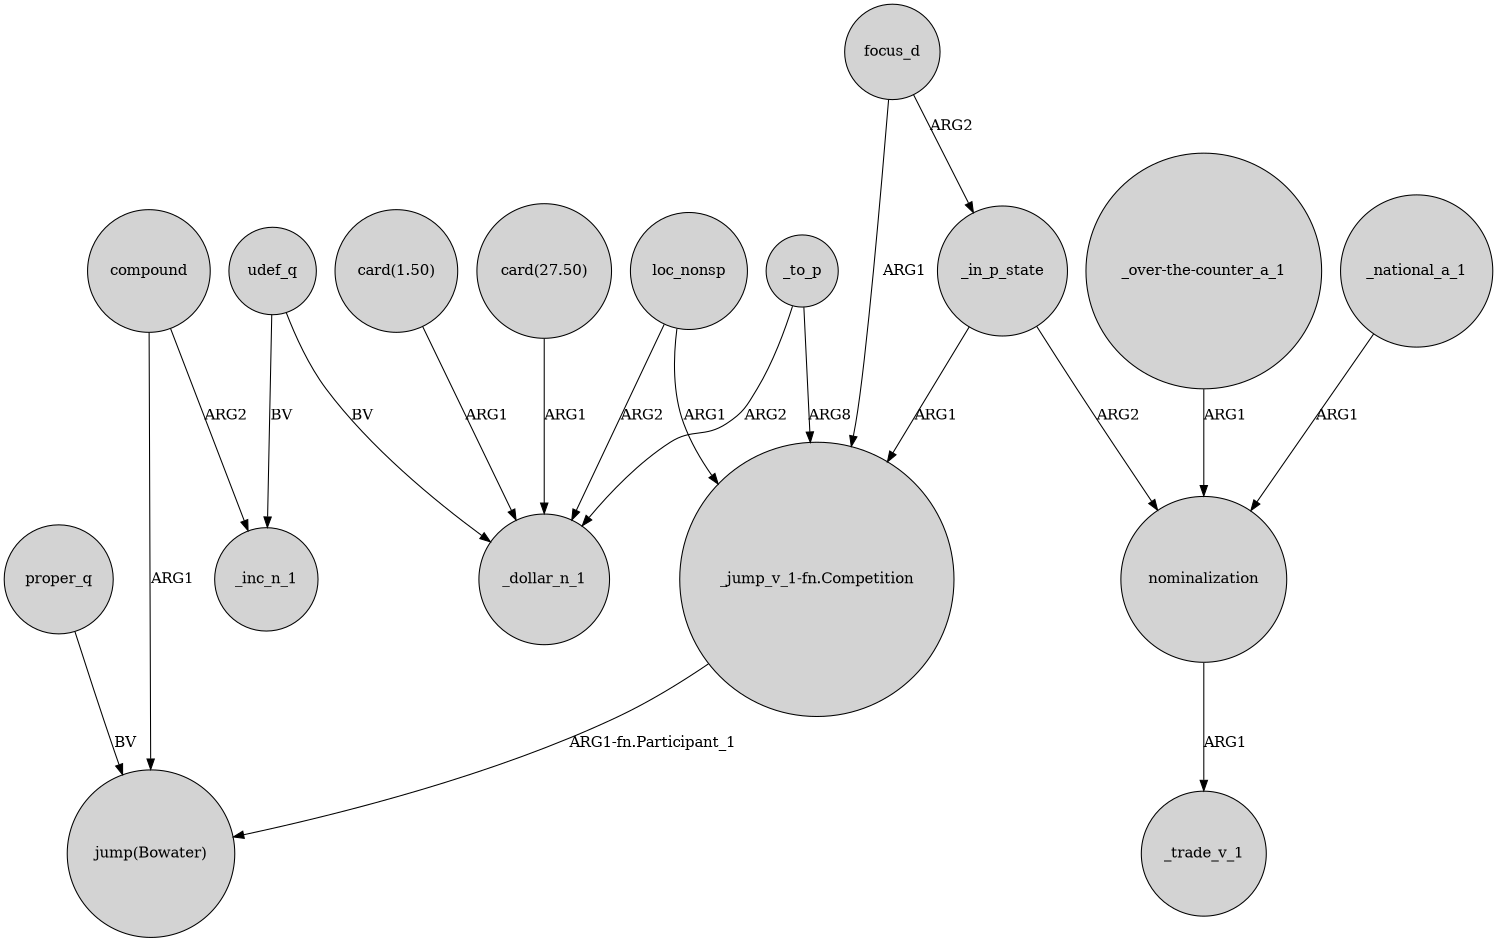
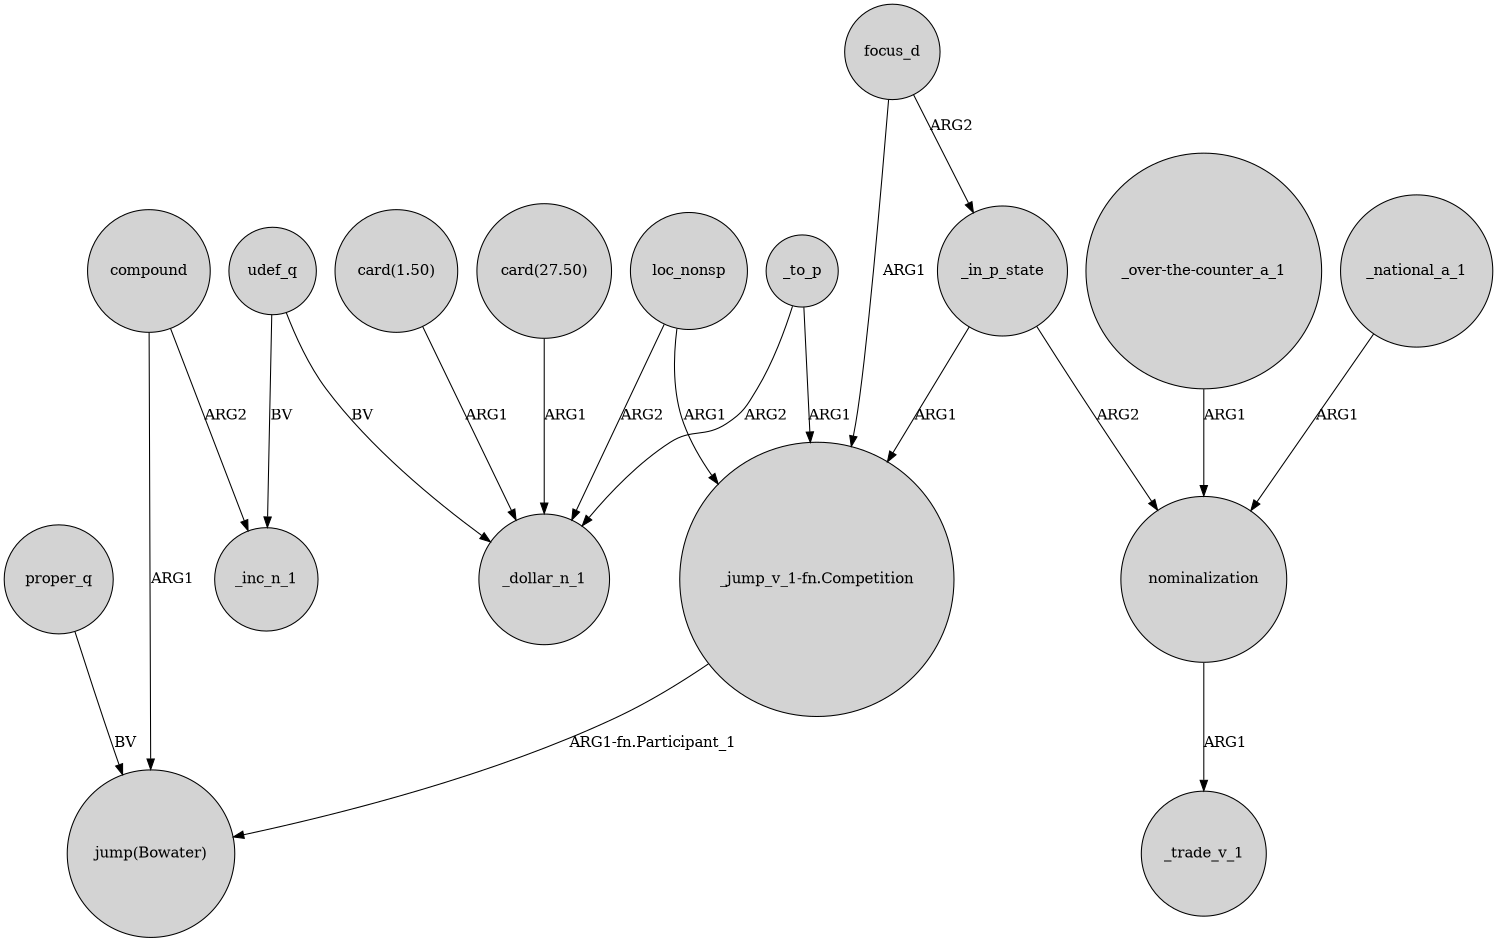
edge "_to_p" -> "_jump_v_1-fn.Competition": label "ARG8" -> "ARG1"
